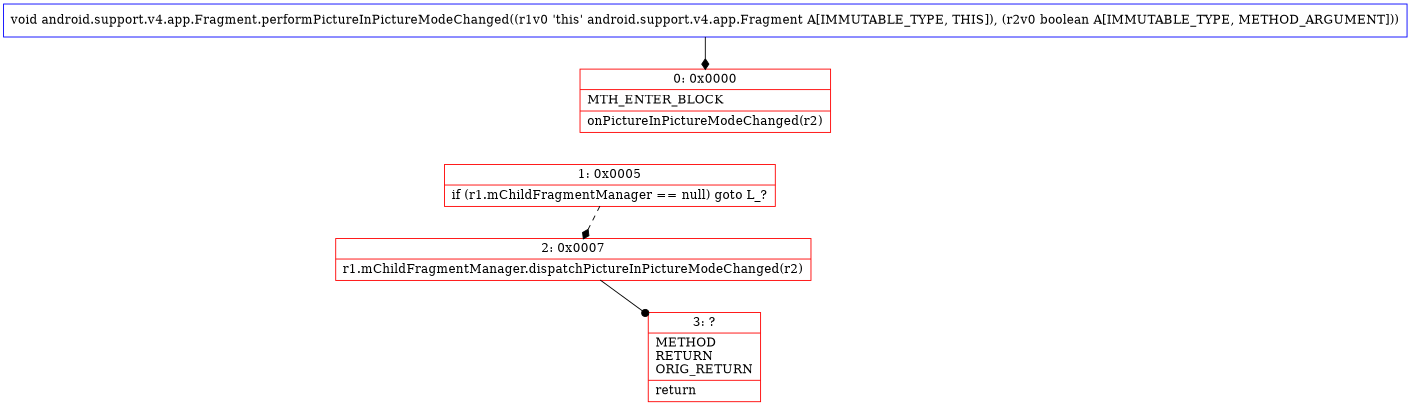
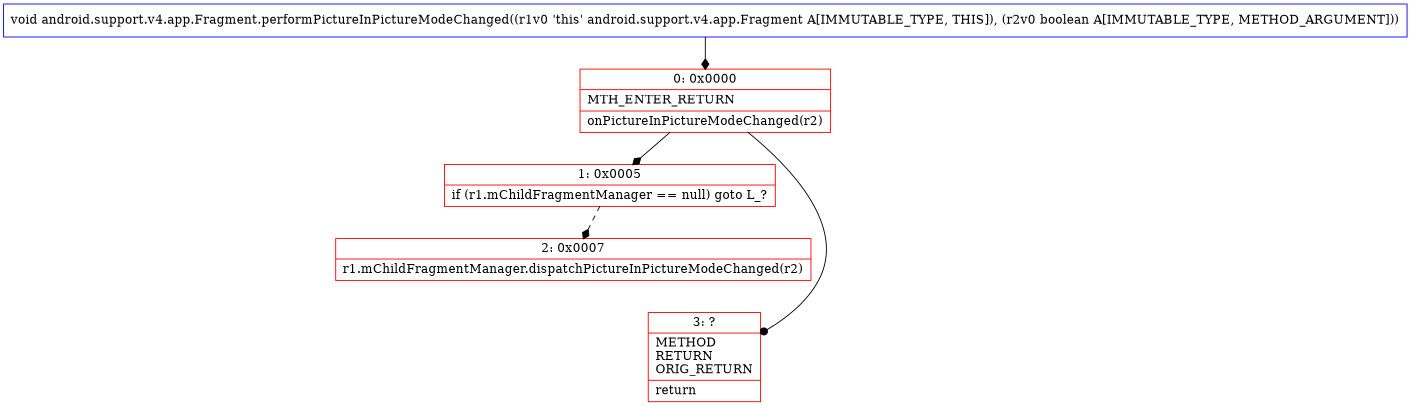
node "0: 0x0000": text "MTH_ENTER_BLOCK" -> "MTH_ENTER_RETURN"
edge "0: 0x0000" -> "1: 0x0005": added
edge "2: 0x0007" -> "3: ?": now "0: 0x0000" -> "3: ?"
